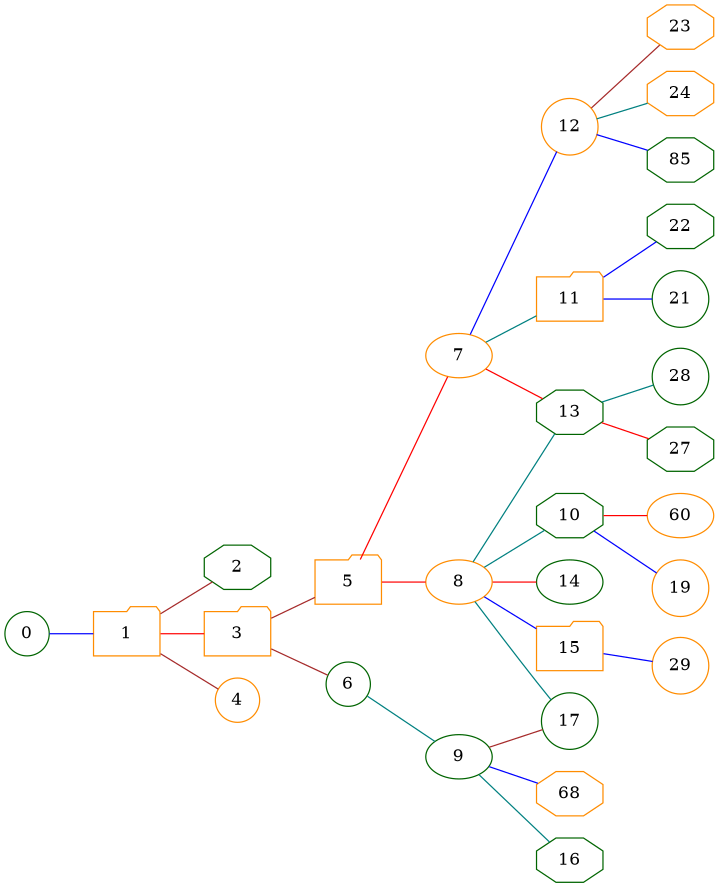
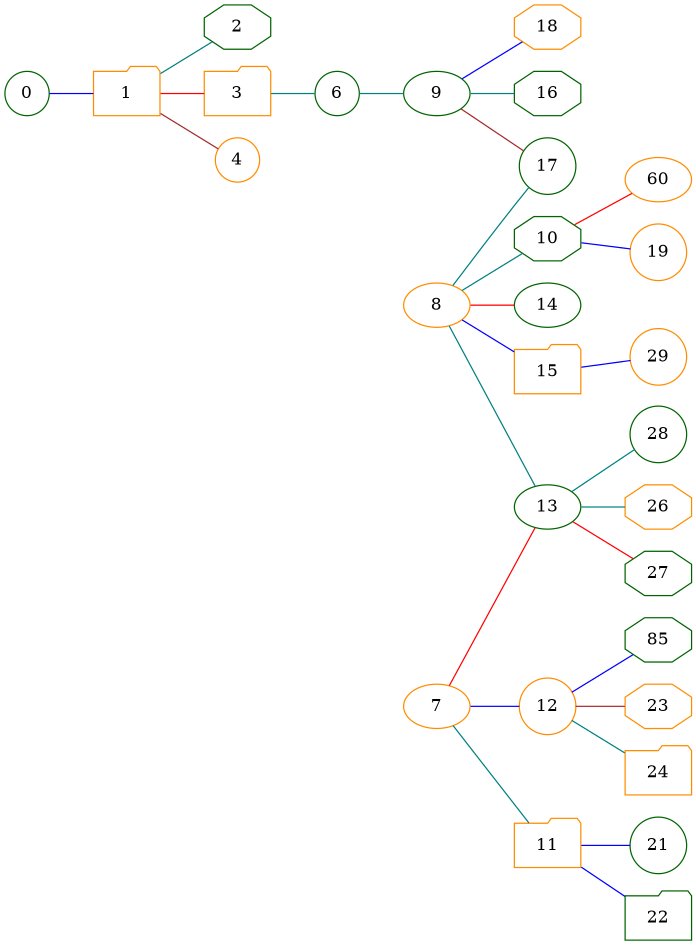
node "24": shape octagon -> folder
node "22": shape octagon -> folder
node "13": shape octagon -> ellipse
node "26": added
node "5": removed
edge "2" -- "1": color brown -> teal
edge "3" -- "6": color brown -> teal
node "68": label "68" -> "18"
